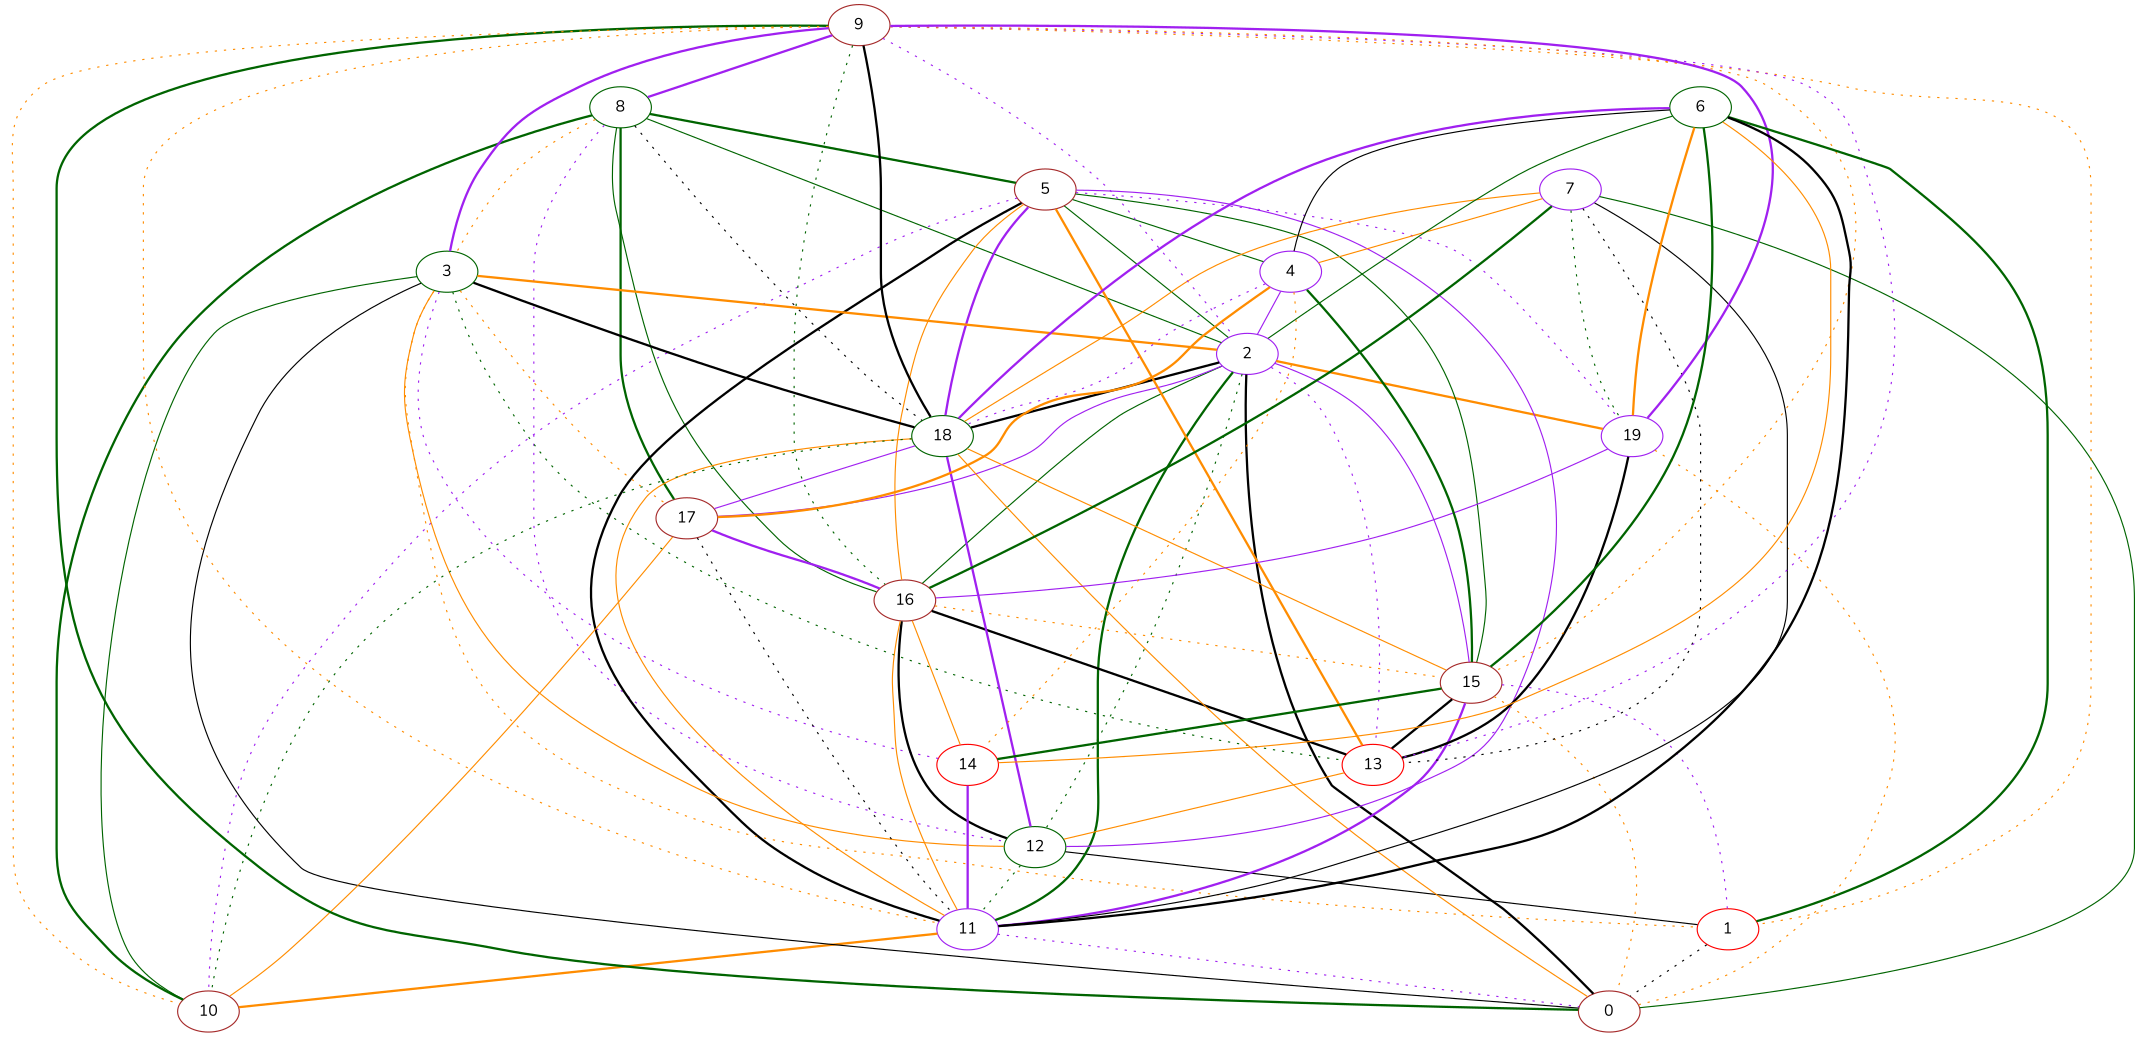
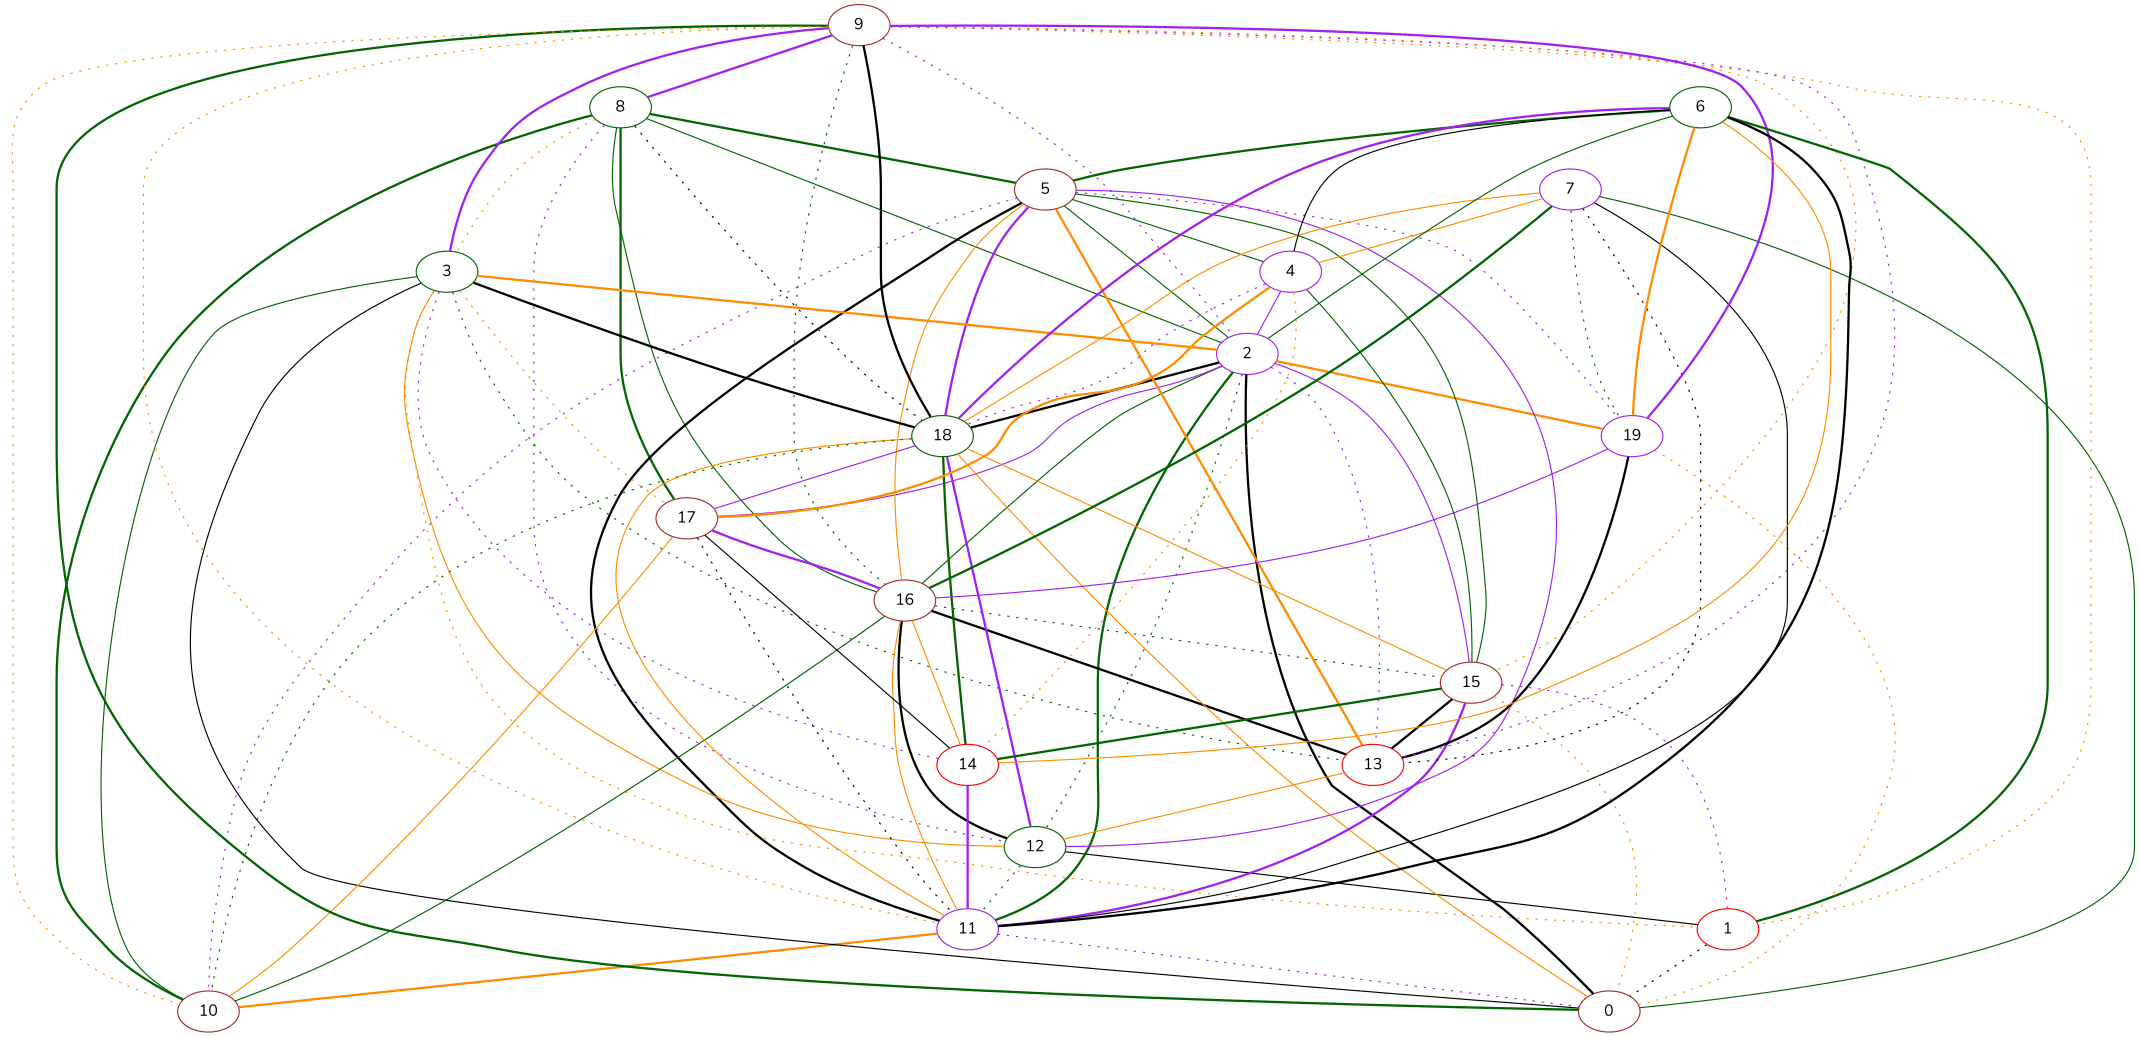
edge "6" -- "15": now "6" -- "5"
edge "4" -- "15": style bold -> solid
edge "18" -- "14": added
edge "17" -- "14": added
edge "16" -- "15": color darkorange -> darkgreen
edge "16" -- "10": added
